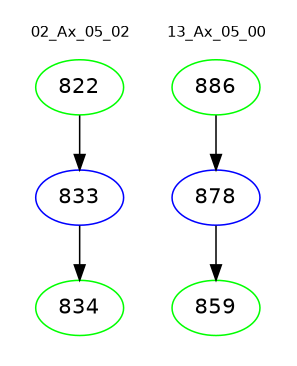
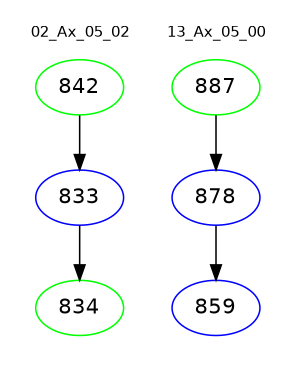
node "822": label "822" -> "842"
node "886": label "886" -> "887"
node "859": color green -> blue
